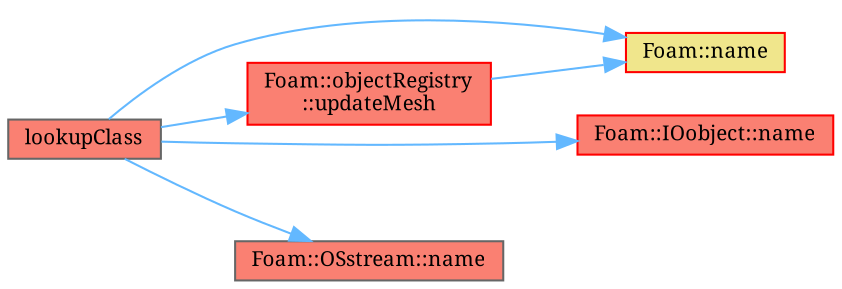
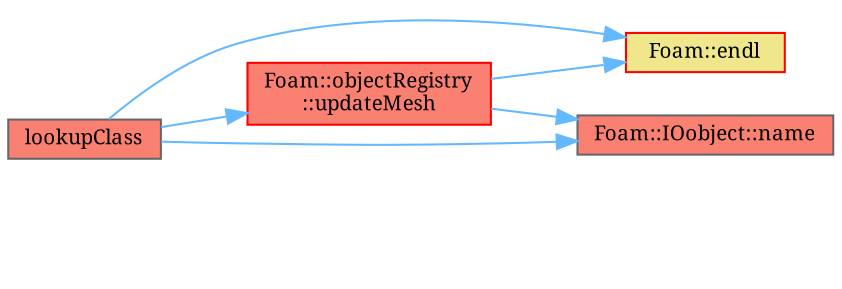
node "Foam::name": label "Foam::name" -> "Foam::endl"
edge "Foam::objectRegistry ::updateMesh" -> "Foam::IOobject::name": added
node "Foam::IOobject::name": color red -> grey40
node "Foam::OSstream::name": removed
